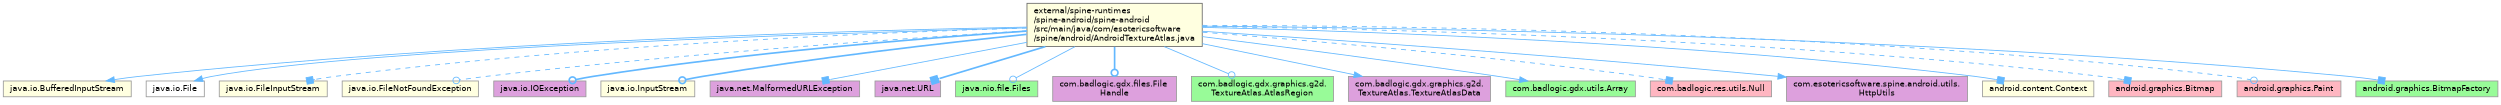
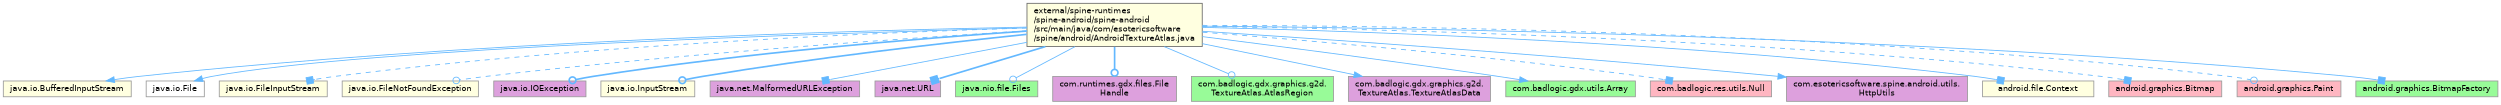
node "com.badlogic.gdx.files.File Handle": label "com.badlogic.gdx.files.File Handle" -> "com.runtimes.gdx.files.File Handle"
node "android.content.Context": label "android.content.Context" -> "android.file.Context"
